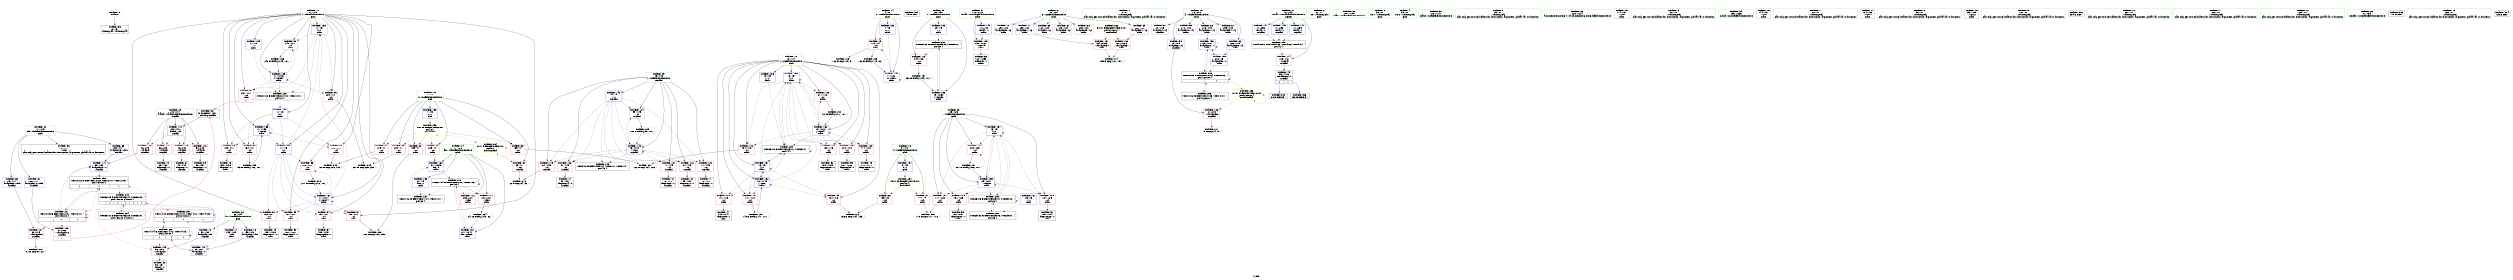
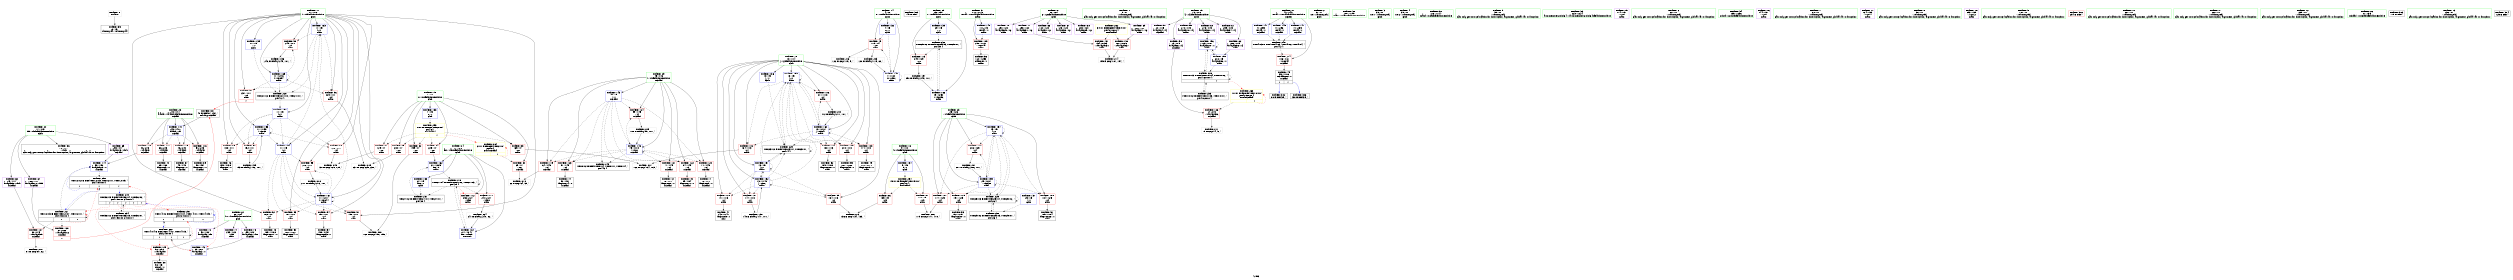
node "NodeID: 164": text "main" -> "memset"
